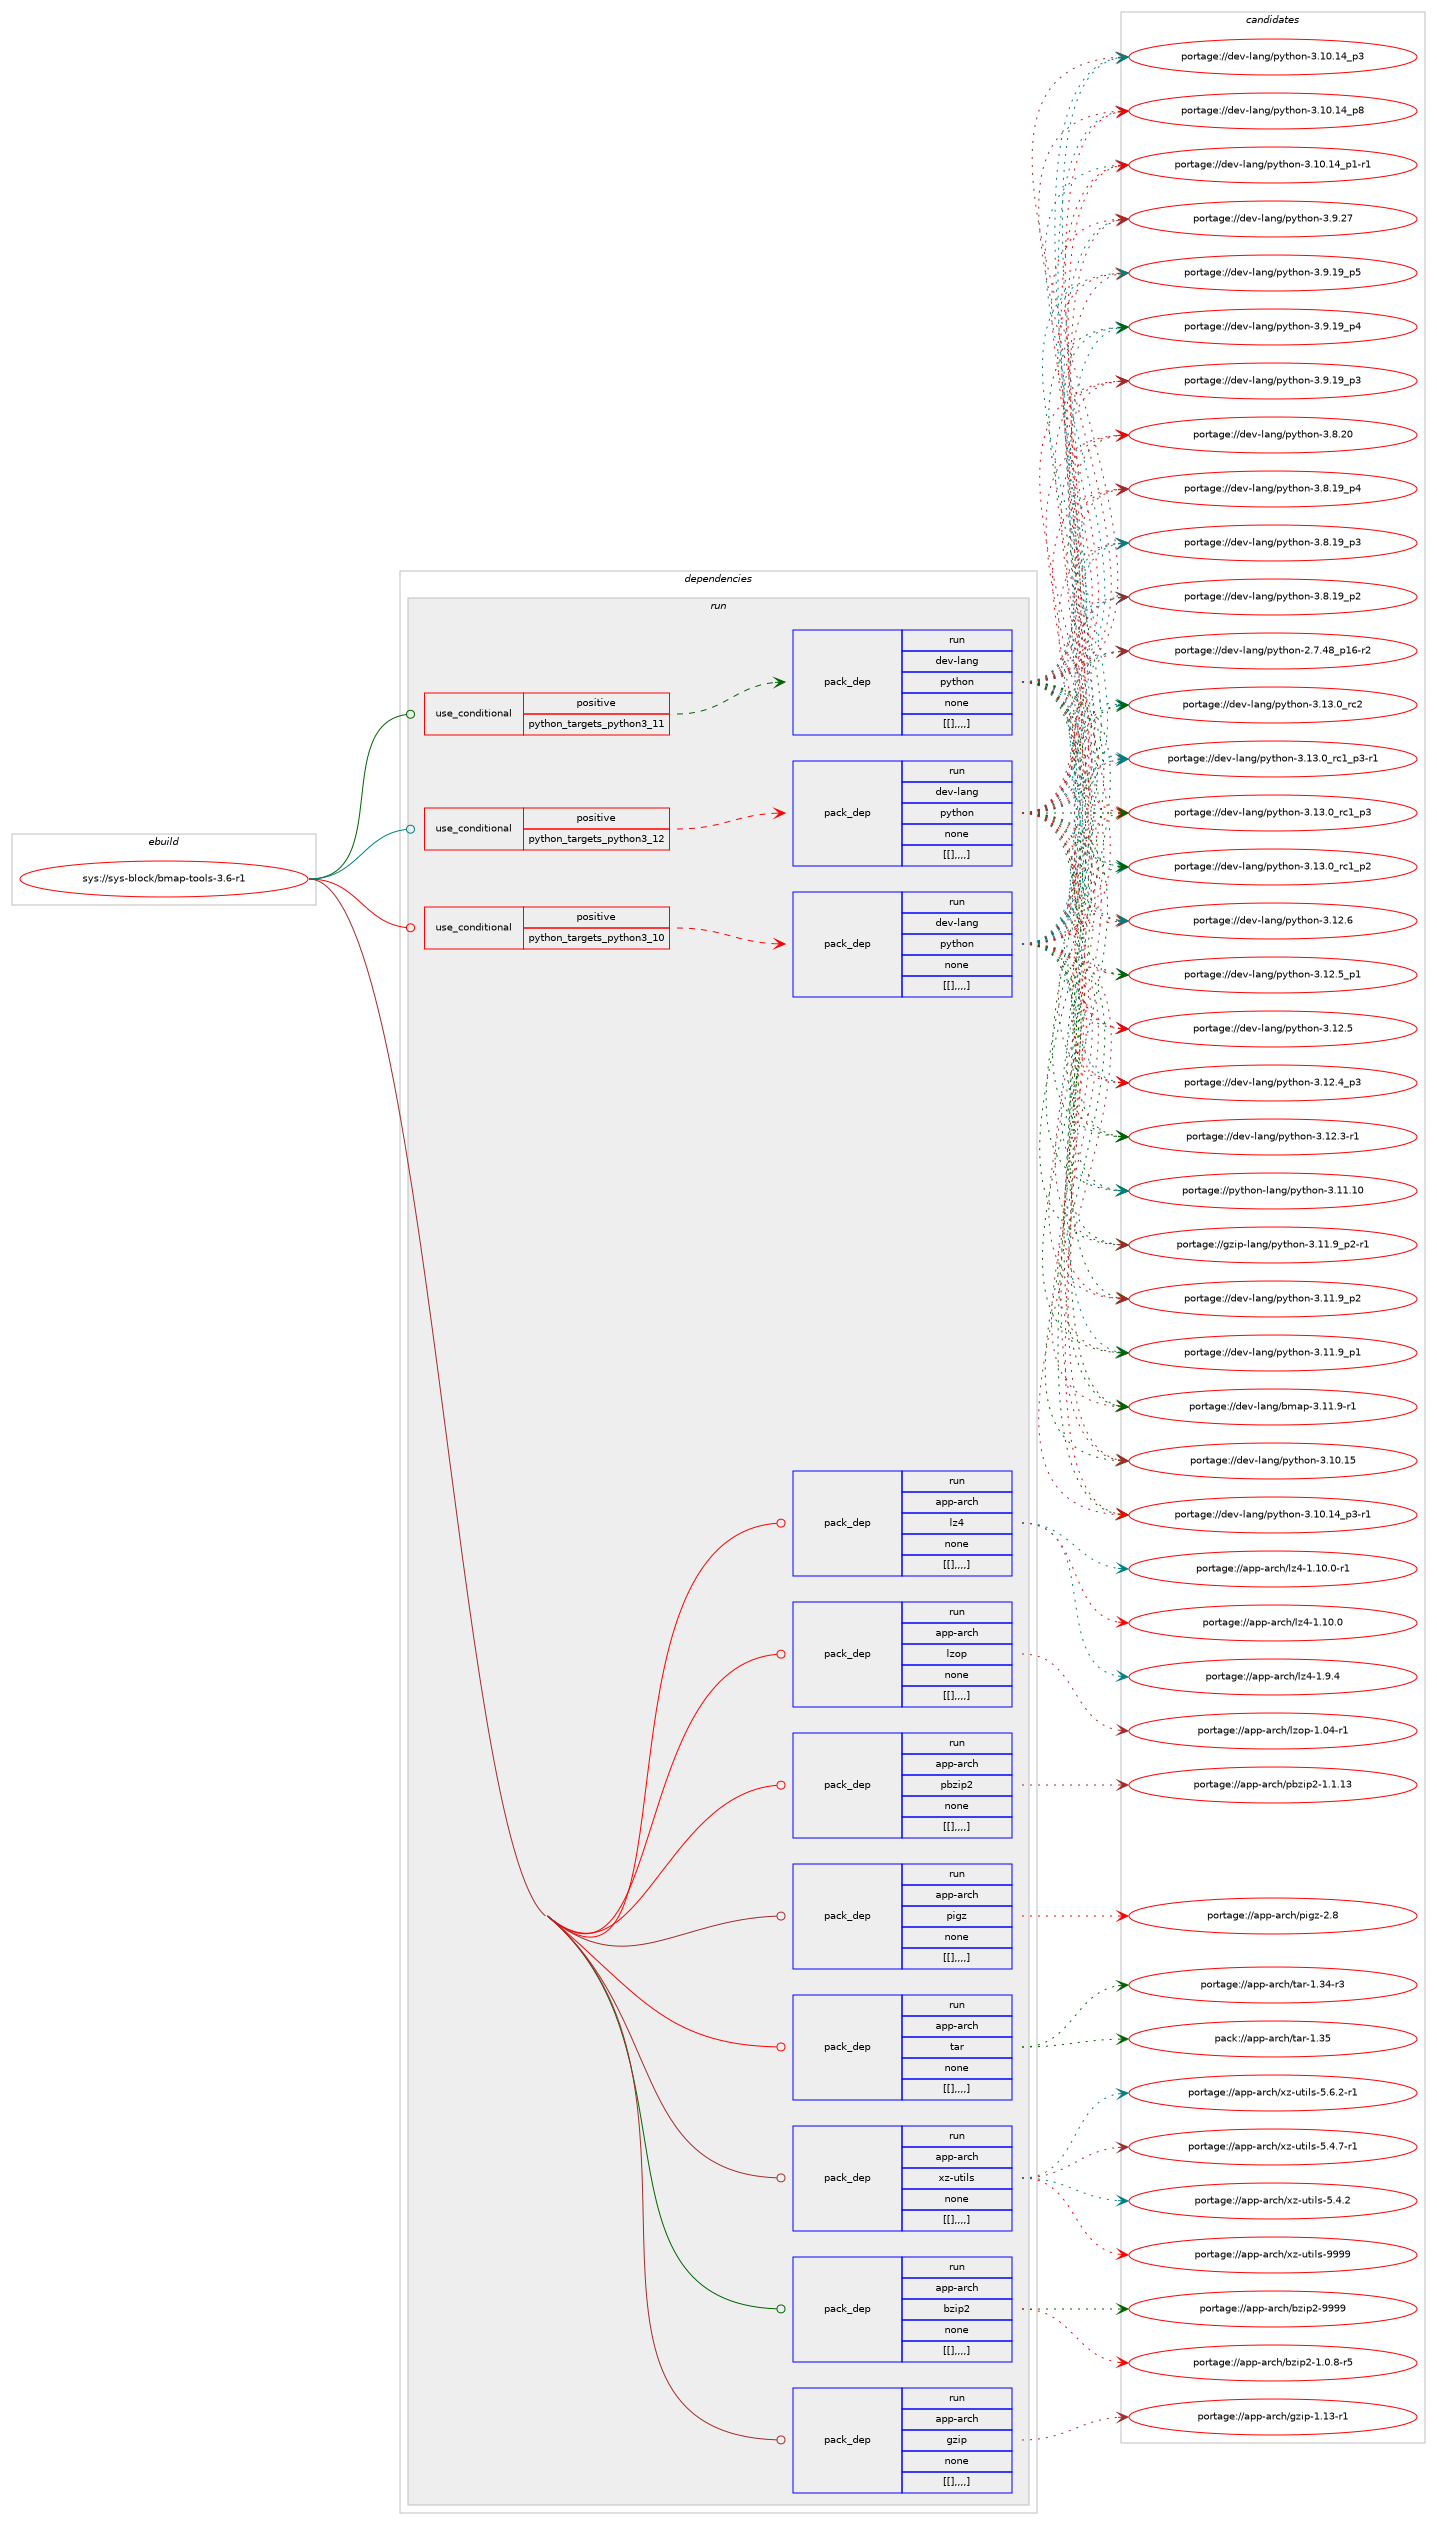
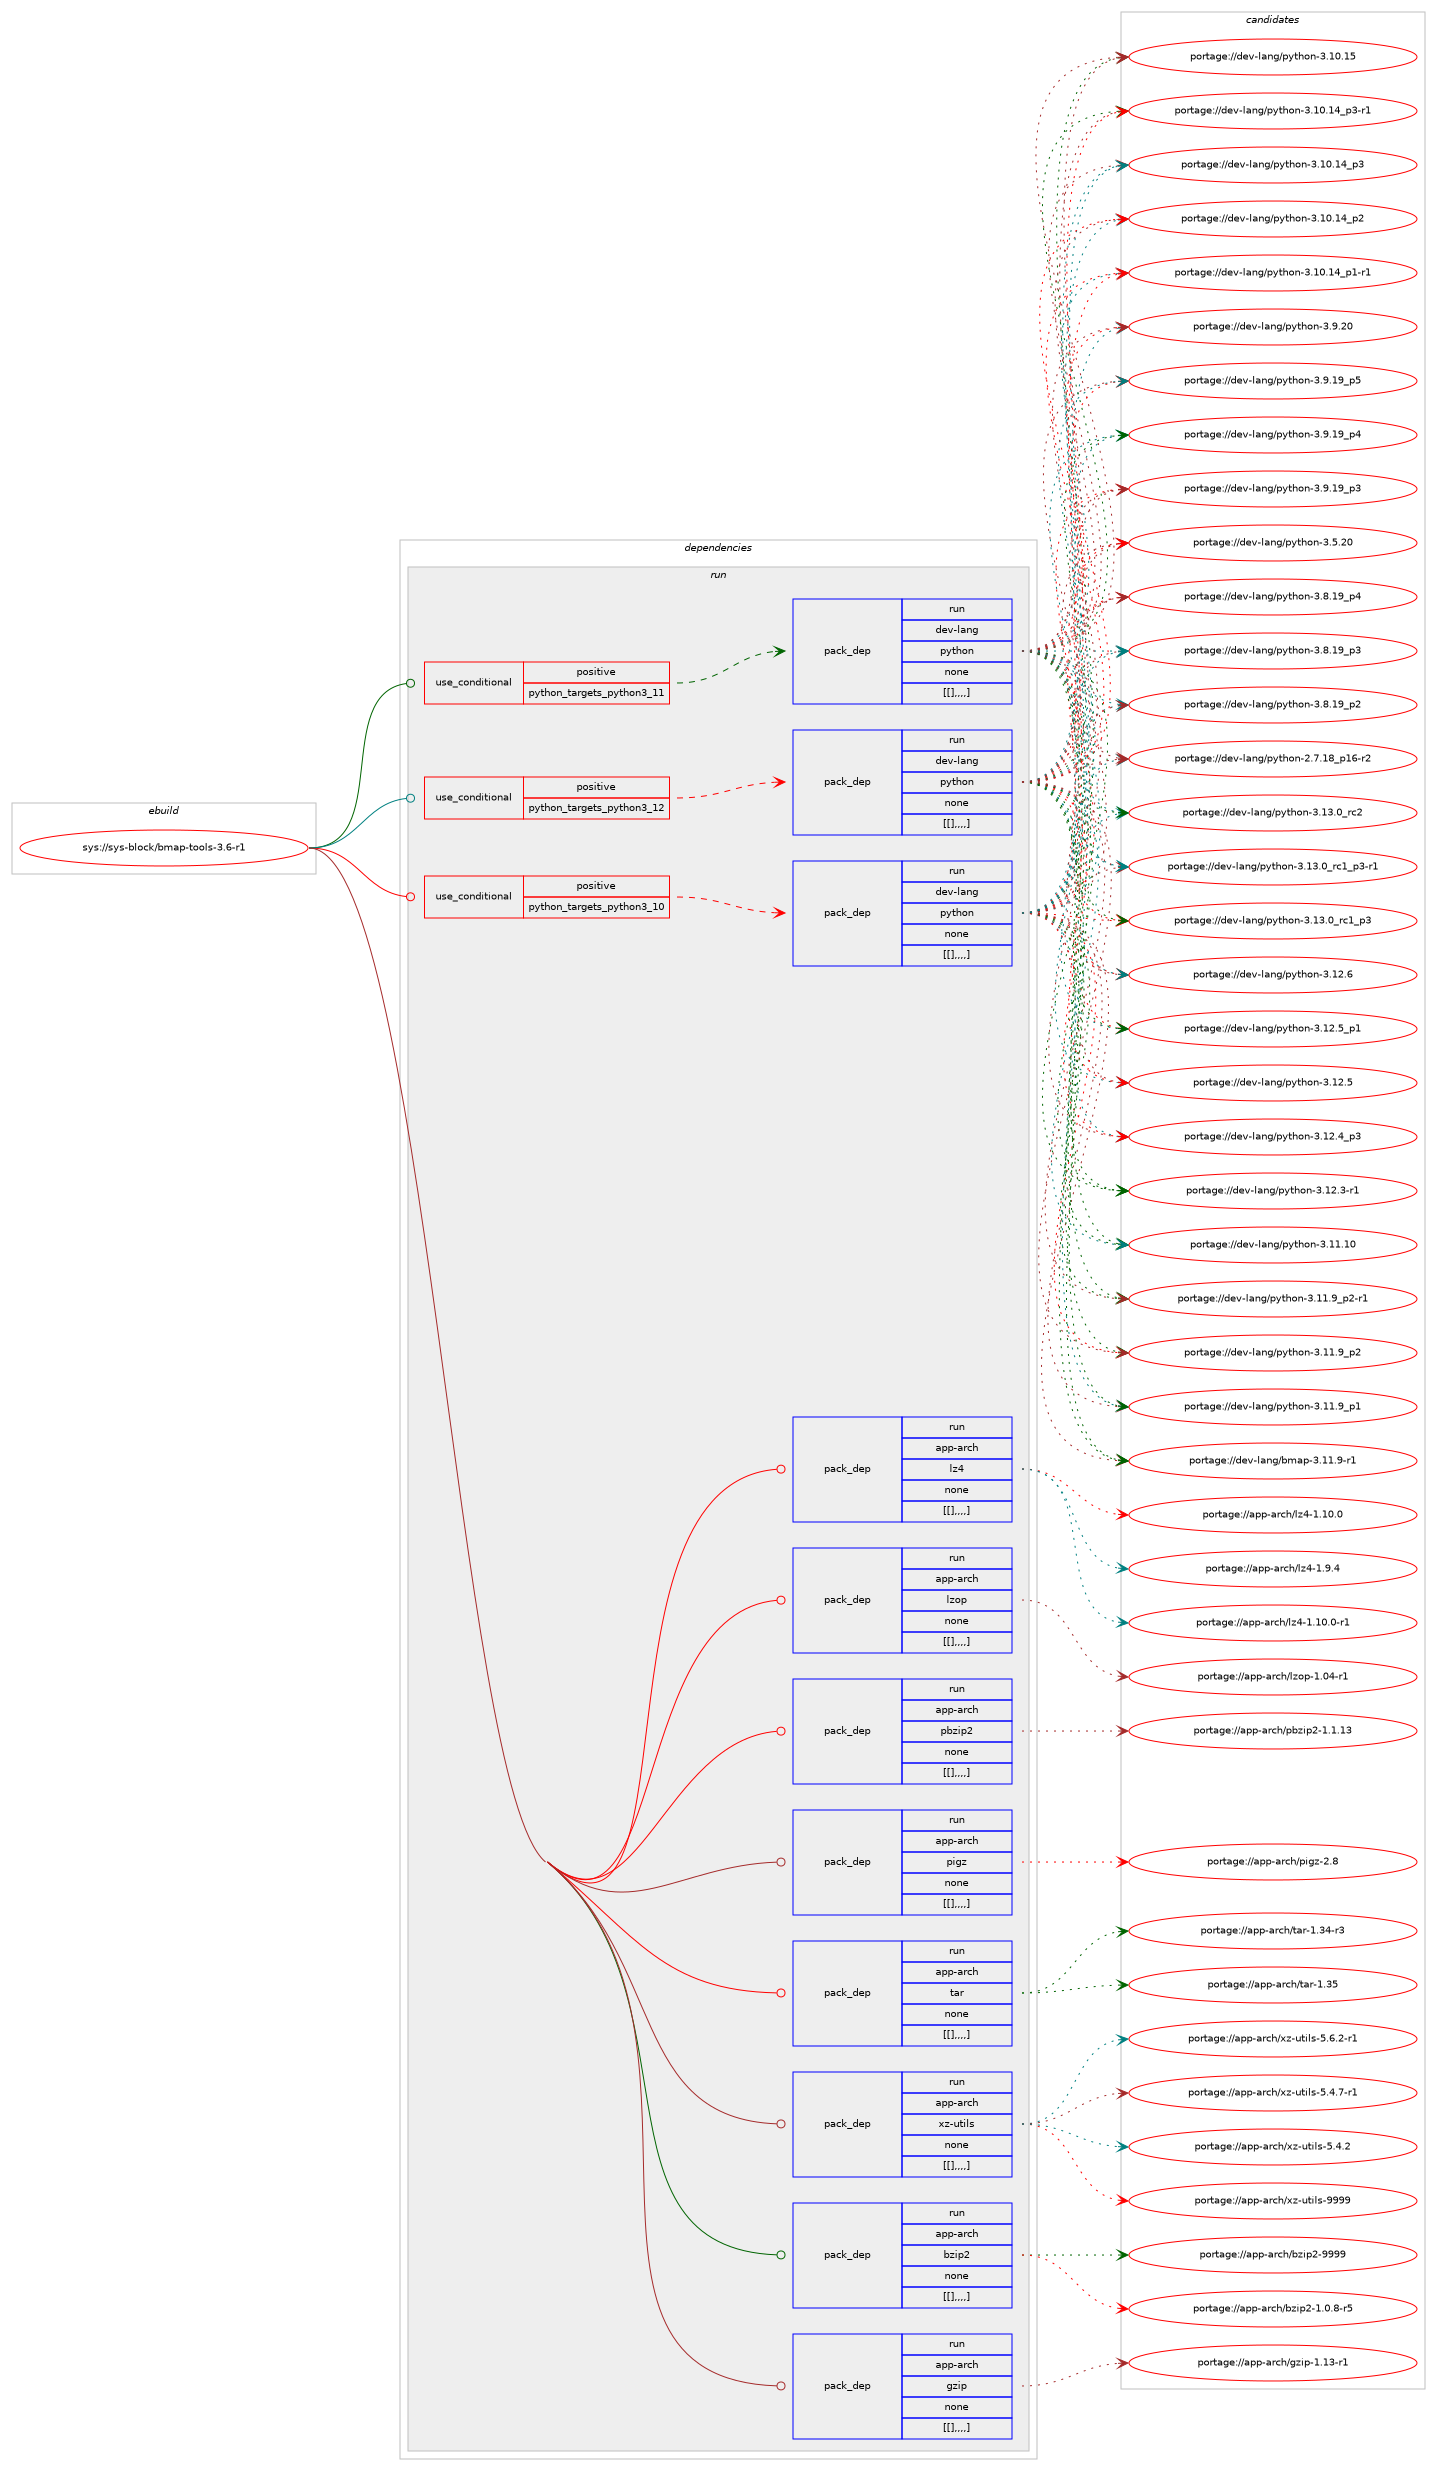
node "portage://dev-lang/python-3.10.14_p8": label "portage://dev-lang/python-3.10.14_p8" -> "portage://dev-lang/python-3.10.14_p2"
node "portage://dev-lang/python-3.9.27": label "portage://dev-lang/python-3.9.27" -> "portage://dev-lang/python-3.9.20"
node "portage://dev-lang/python-3.8.20": label "portage://dev-lang/python-3.8.20" -> "portage://dev-lang/python-3.5.20"
node "portage://dev-lang/python-2.7.48_p16-r2": label "portage://dev-lang/python-2.7.48_p16-r2" -> "portage://dev-lang/python-2.7.18_p16-r2"
node "portage://dev-lang/python-3.13.0_rc1_p2": removed
node "portage://python-lang/python-3.11.10": label "portage://python-lang/python-3.11.10" -> "portage://dev-lang/python-3.11.10"
node "portage://gzip-lang/python-3.11.9_p2-r1": label "portage://gzip-lang/python-3.11.9_p2-r1" -> "portage://dev-lang/python-3.11.9_p2-r1"
node "pack://app-arch/tar-1.35": label "pack://app-arch/tar-1.35" -> "portage://app-arch/tar-1.35"
